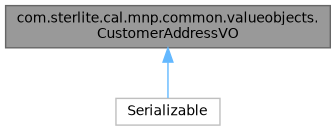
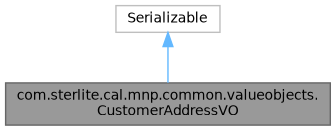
edge "Serializable" -> "com.sterlite.cal.mnp.common.valueobjects. CustomerAddressVO": reversed
